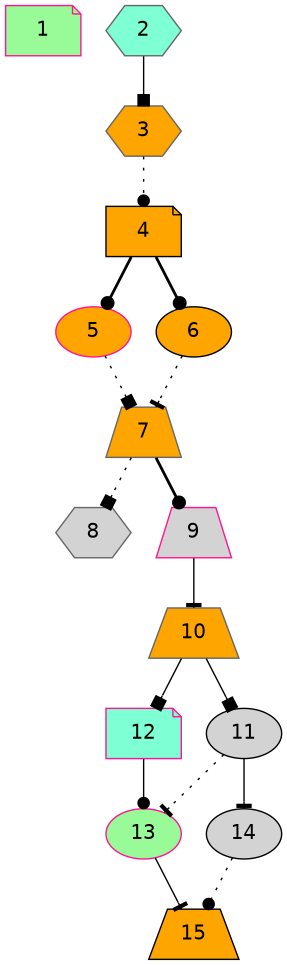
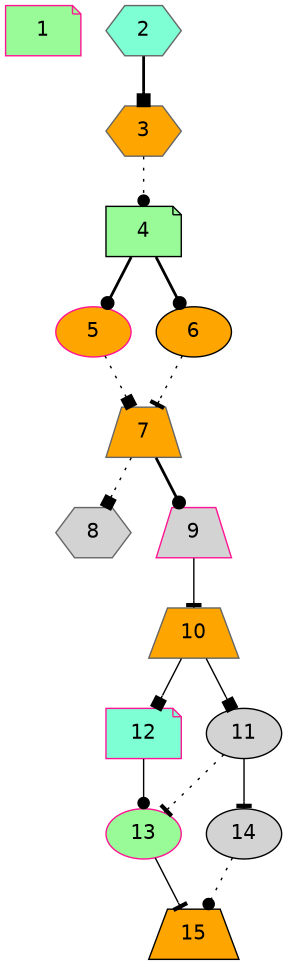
edge "2" -> "3": style solid -> bold
node "4": fillcolor orange -> palegreen
